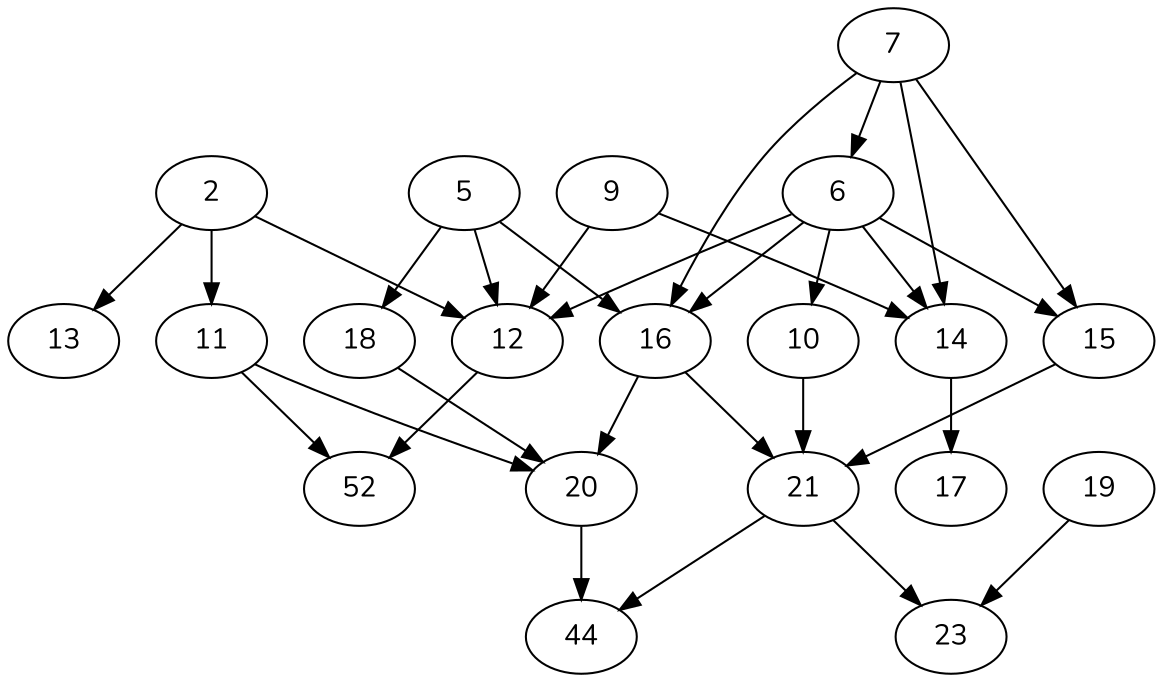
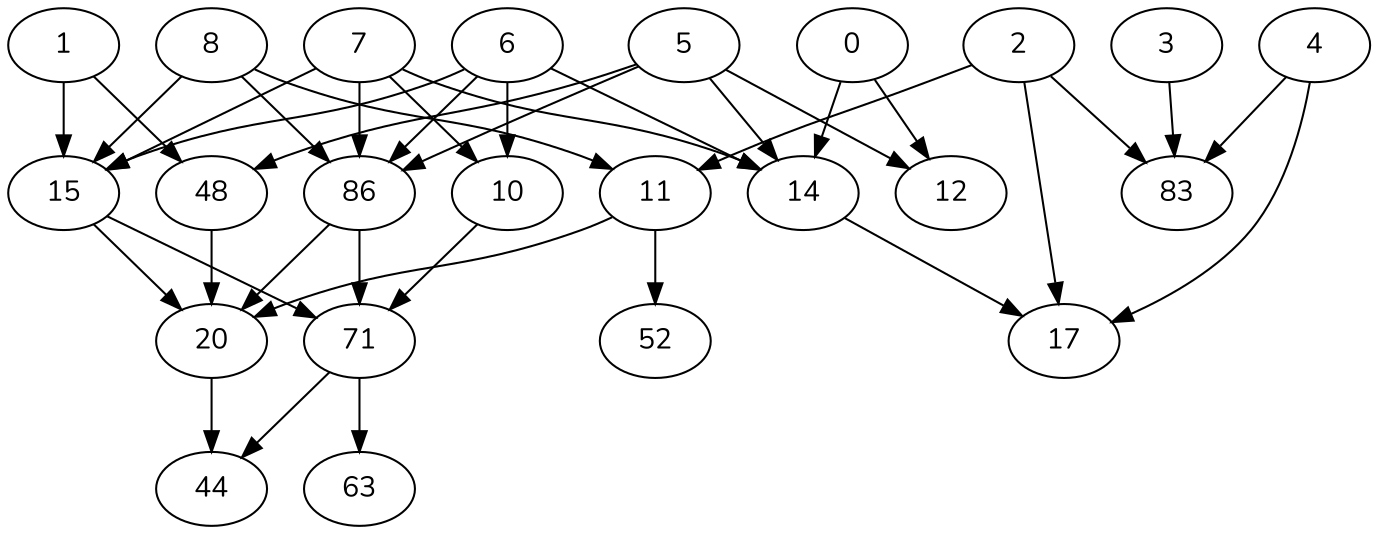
node "1": added
node "8": added
node "3": added
node "4": added
edge "7" -> "6": now "7" -> "10"
edge "5" -> "14": added
node "9": label "9" -> "0"
edge "15" -> "20": added
edge "2" -> "12": now "2" -> "17"
edge "6" -> "12": removed
node "13": label "13" -> "83"
node "18": label "18" -> "48"
node "16": label "16" -> "86"
edge "12" -> "52": removed
node "21": label "21" -> "71"
node "19": removed
node "23": label "23" -> "63"
